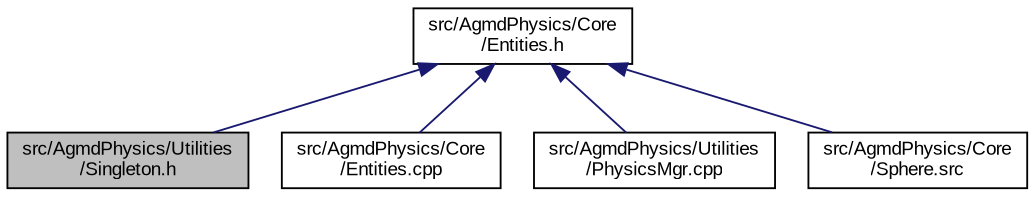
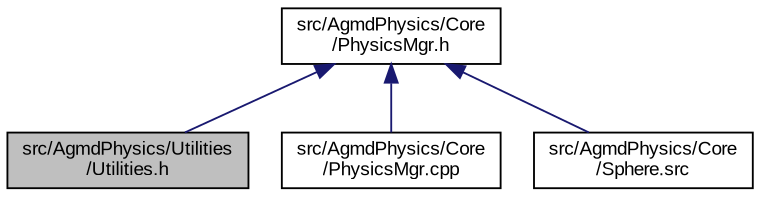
node "src/AgmdPhysics/Core /Entities.h": label "src/AgmdPhysics/Core /Entities.h" -> "src/AgmdPhysics/Core /PhysicsMgr.h"
node "src/AgmdPhysics/Utilities /Singleton.h": label "src/AgmdPhysics/Utilities /Singleton.h" -> "src/AgmdPhysics/Utilities /Utilities.h"
node "src/AgmdPhysics/Core /Entities.cpp": removed
node "src/AgmdPhysics/Utilities /PhysicsMgr.cpp": label "src/AgmdPhysics/Utilities /PhysicsMgr.cpp" -> "src/AgmdPhysics/Core /PhysicsMgr.cpp"
